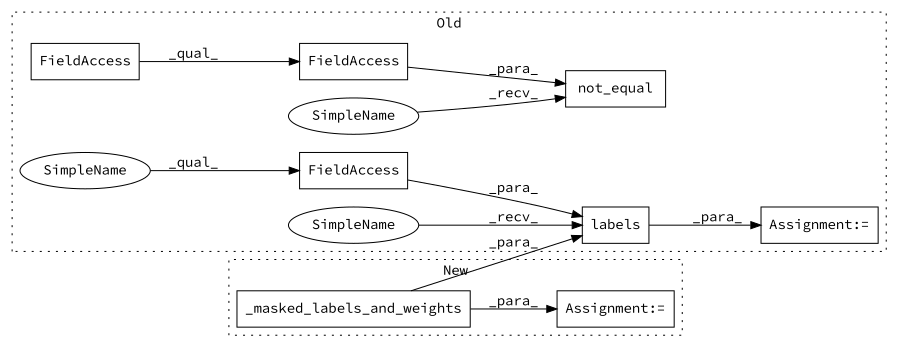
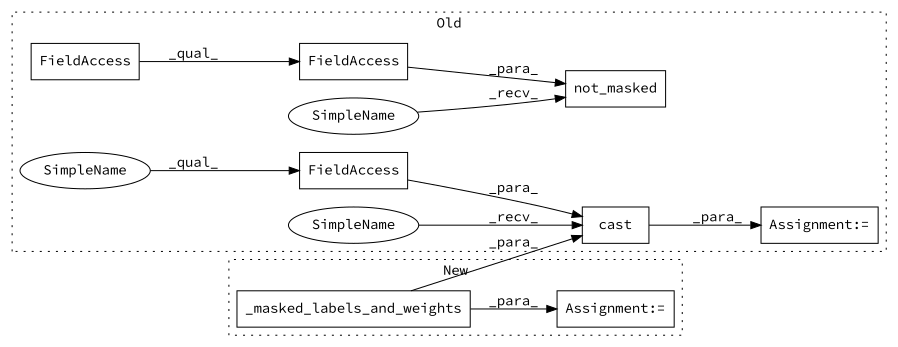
node "not_equal": label "not_equal" -> "not_masked"
node "labels": label "labels" -> "cast"
